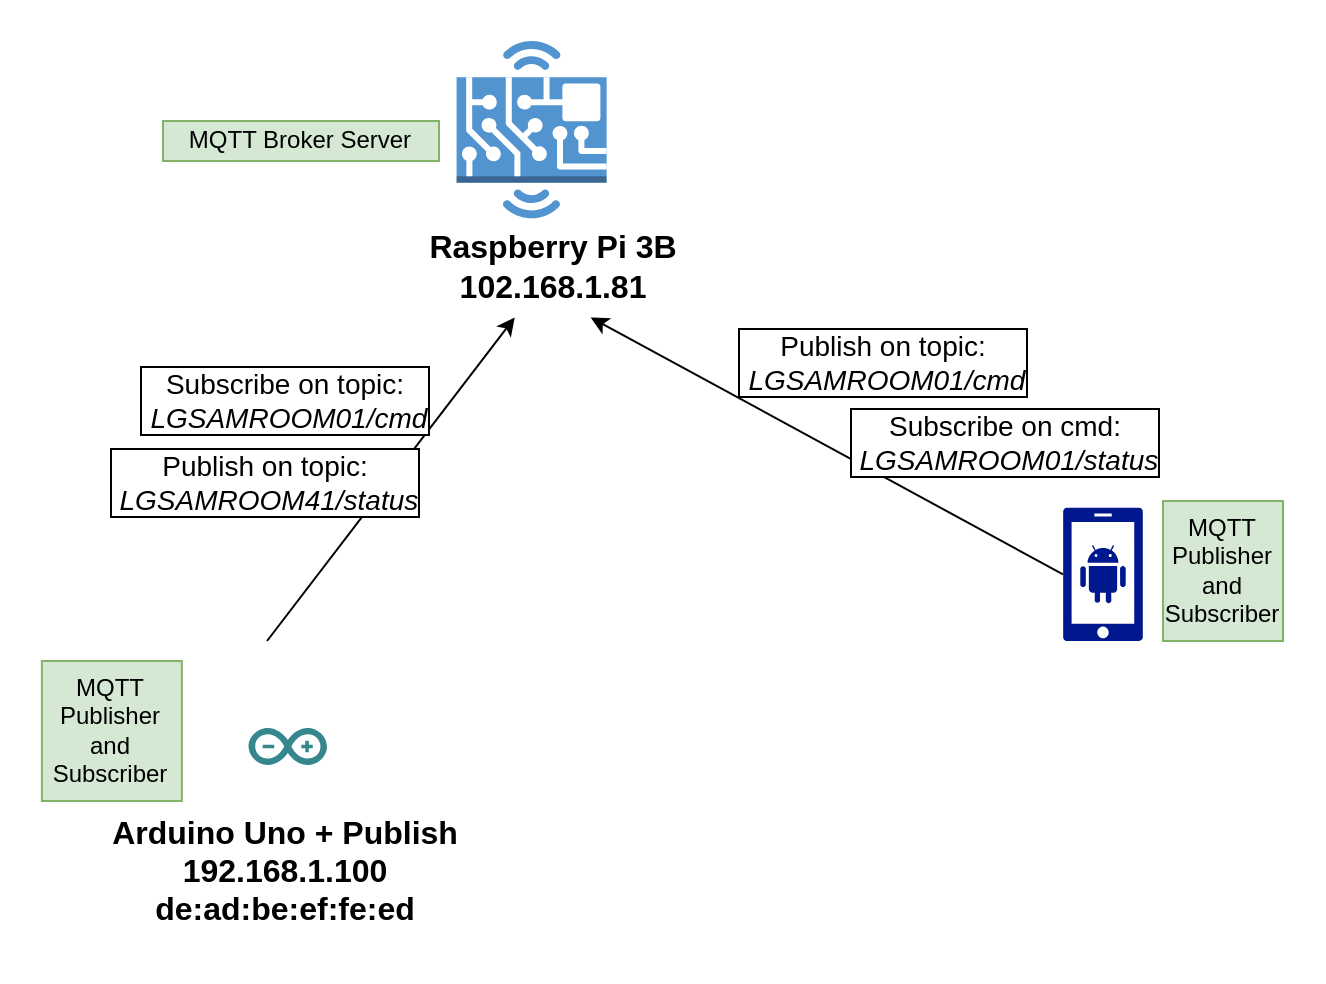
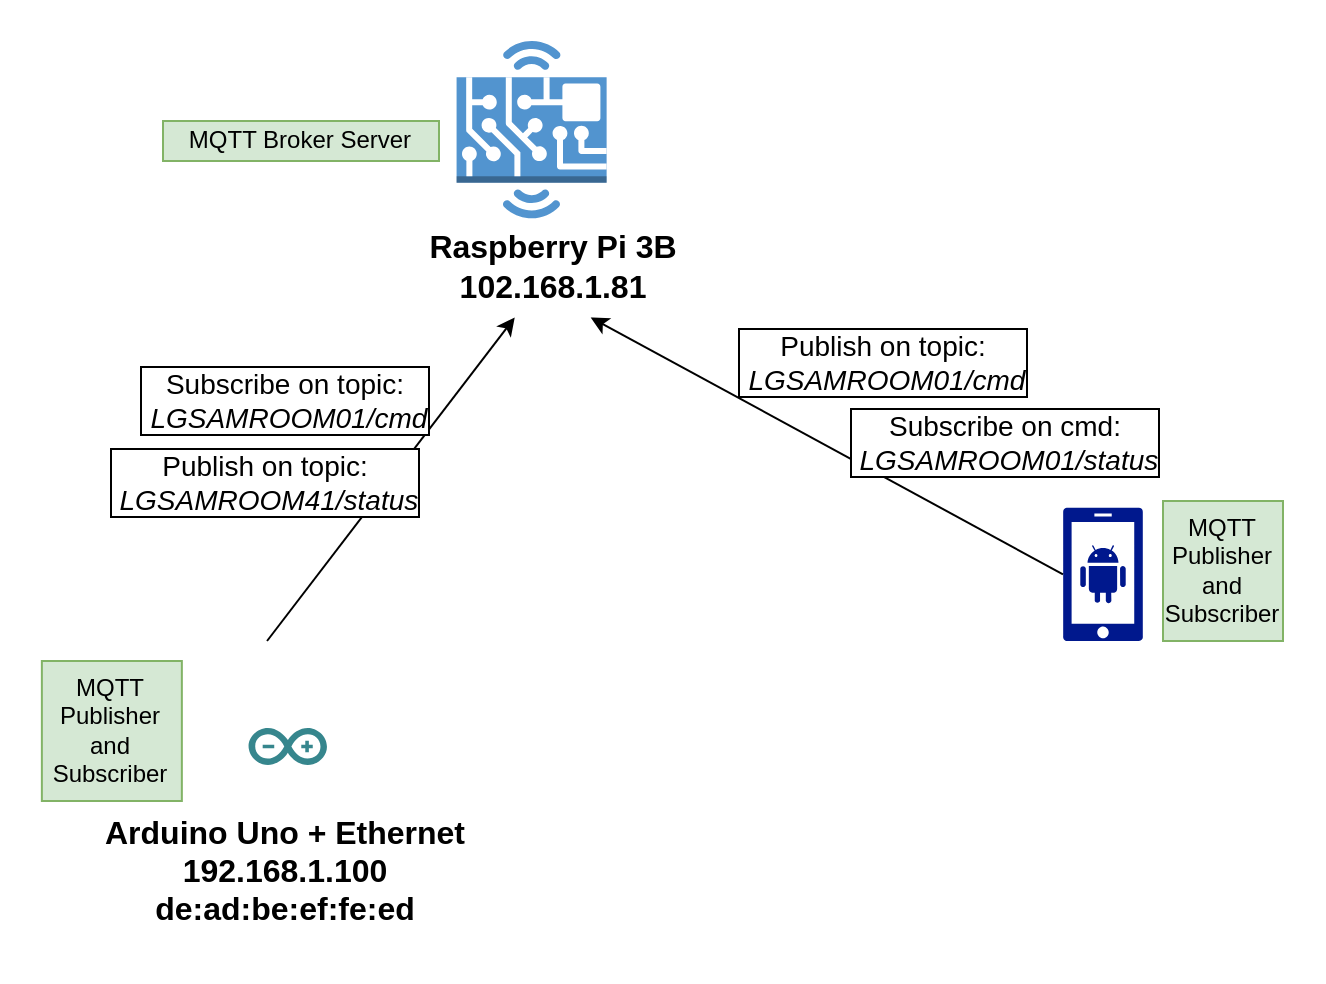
node "Arduino Uno + Publish 192.168.1.100 de:ad:be:ef:fe:ed": label "Arduino Uno + Publish 192.168.1.100 de:ad:be:ef:fe:ed" -> "Arduino Uno + Ethernet 192.168.1.100 de:ad:be:ef:fe:ed"
